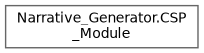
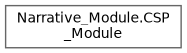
node "Narrative_Generator.CSP _Module": label "Narrative_Generator.CSP _Module" -> "Narrative_Module.CSP _Module"
